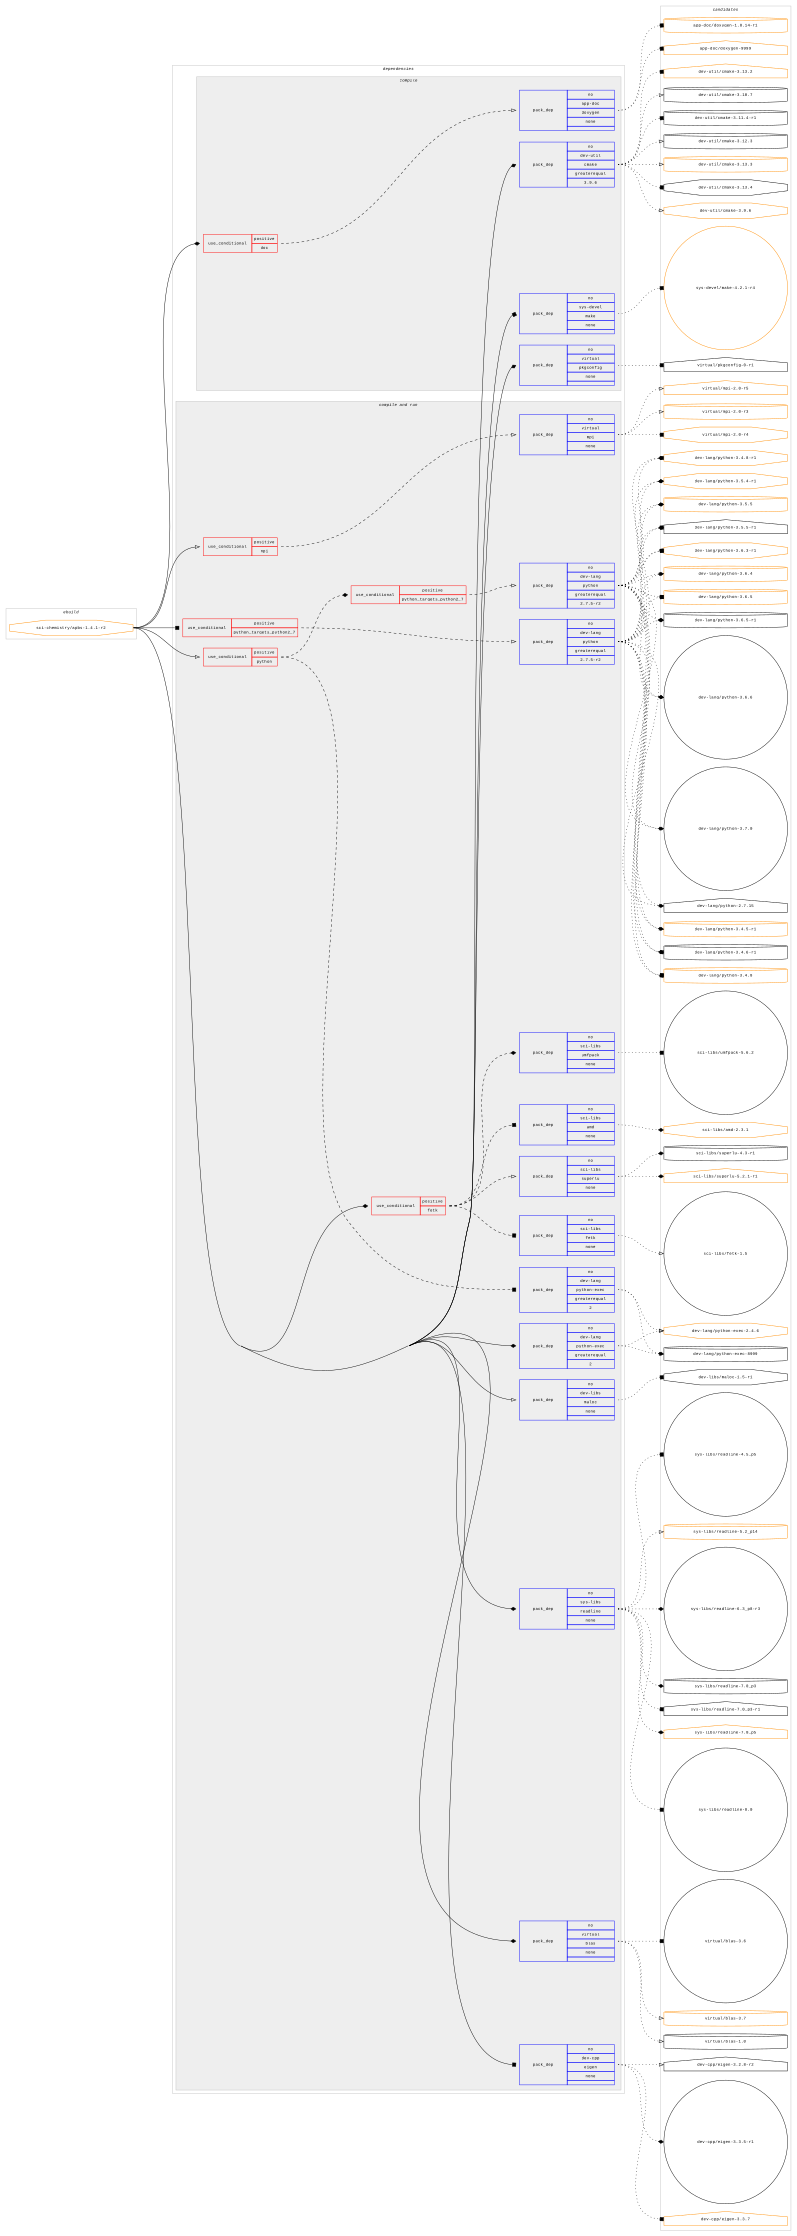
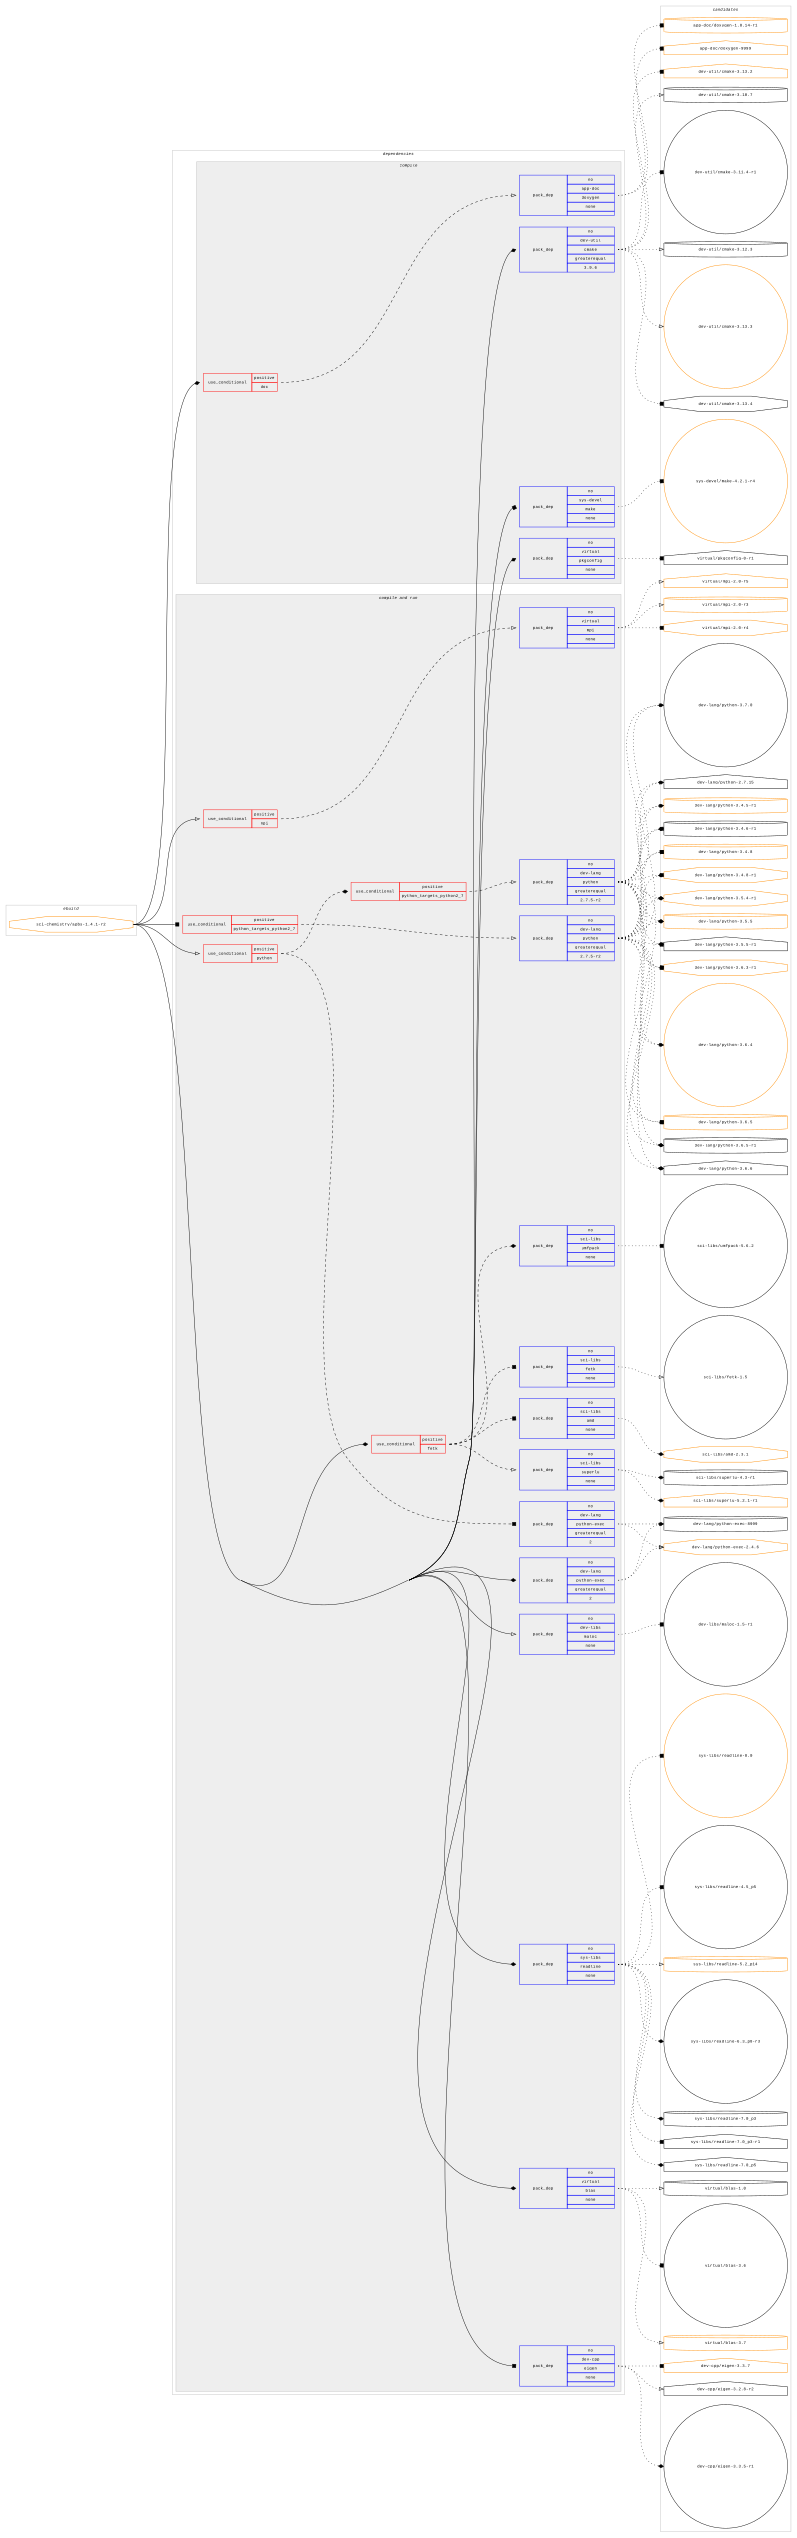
node "dev-util/cmake-3.11.4-r1": shape cylinder -> circle
node "dev-util/cmake-3.13.3": shape cylinder -> circle
node "dev-util/cmake-3.9.6": removed
node "dev-lang/python-3.6.4": shape cylinder -> circle
node "dev-lang/python-3.6.6": shape circle -> house
node "dev-libs/maloc-1.5-r1": shape octagon -> circle
node "sys-libs/readline-7.0_p5": color darkorange -> black
node "sys-libs/readline-8.0": color black -> darkorange
